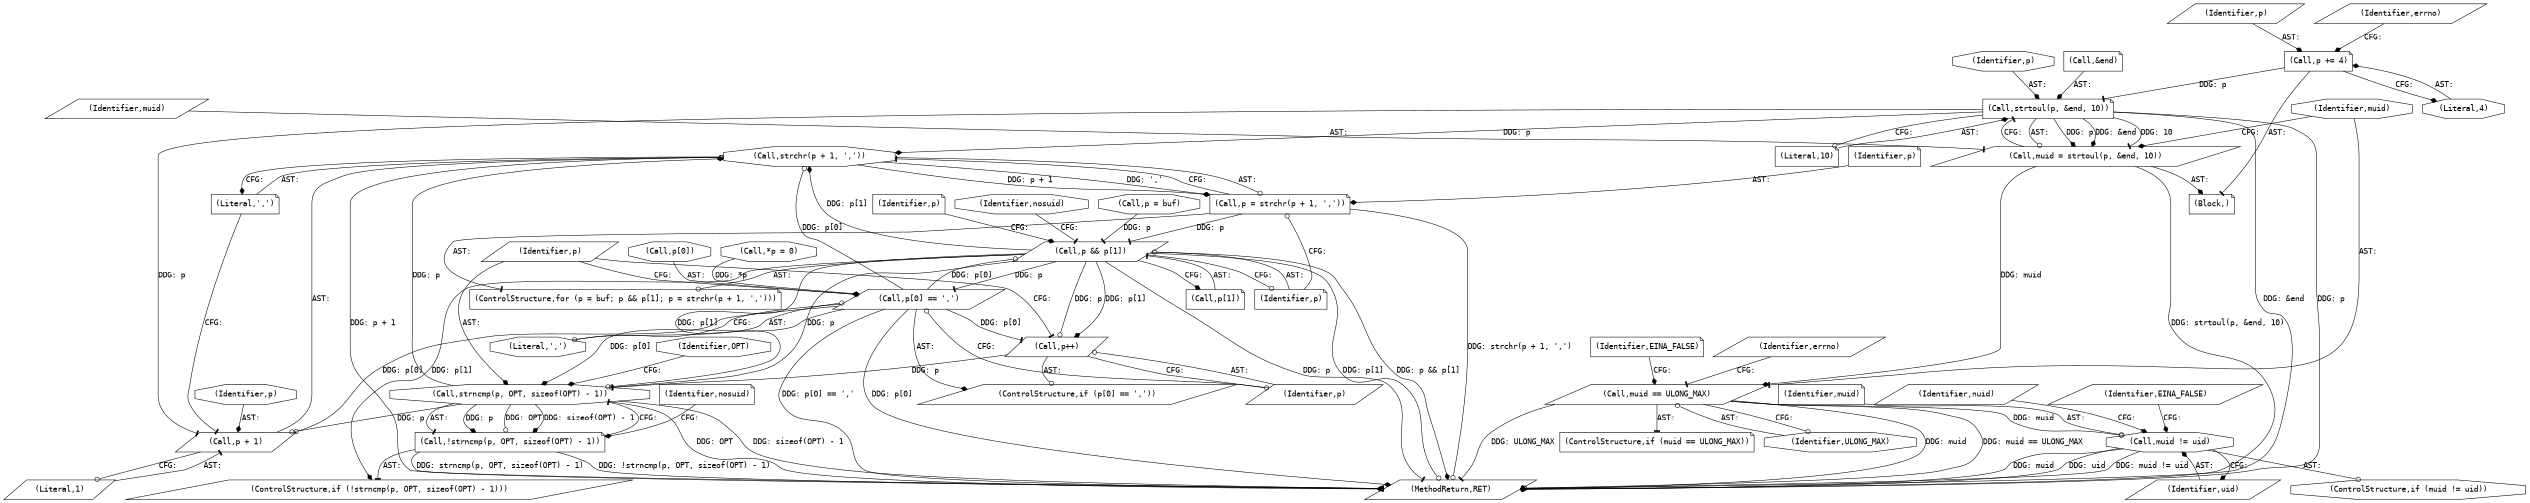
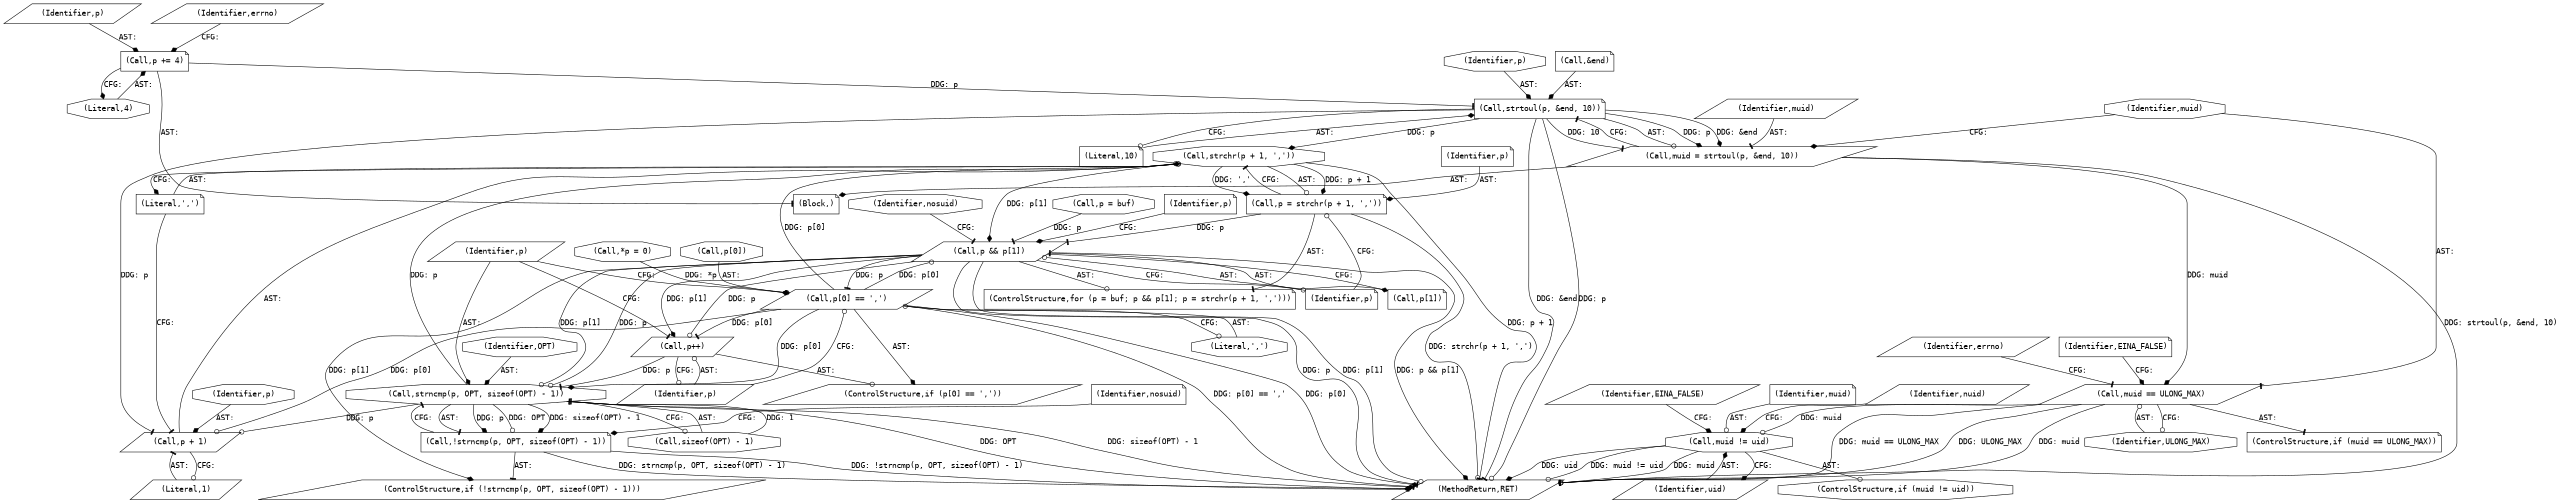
edge "(Call,p && p[1])" -> "(Call,strchr(p + 1, ','))": reversed
edge "(Identifier,OPT)" -> "(Call,strncmp(p, OPT, sizeof(OPT) - 1))": label "CFG: " -> "AST: "
node "(Call,sizeof(OPT) - 1)": added
